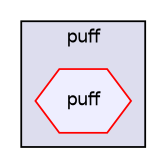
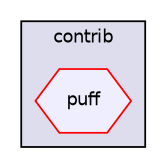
cluster "puff": label "puff" -> "contrib"
